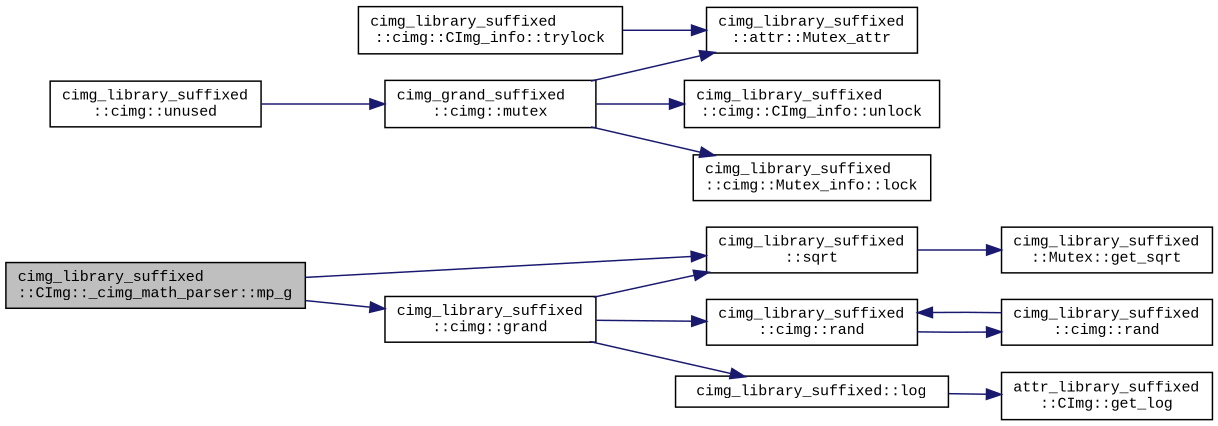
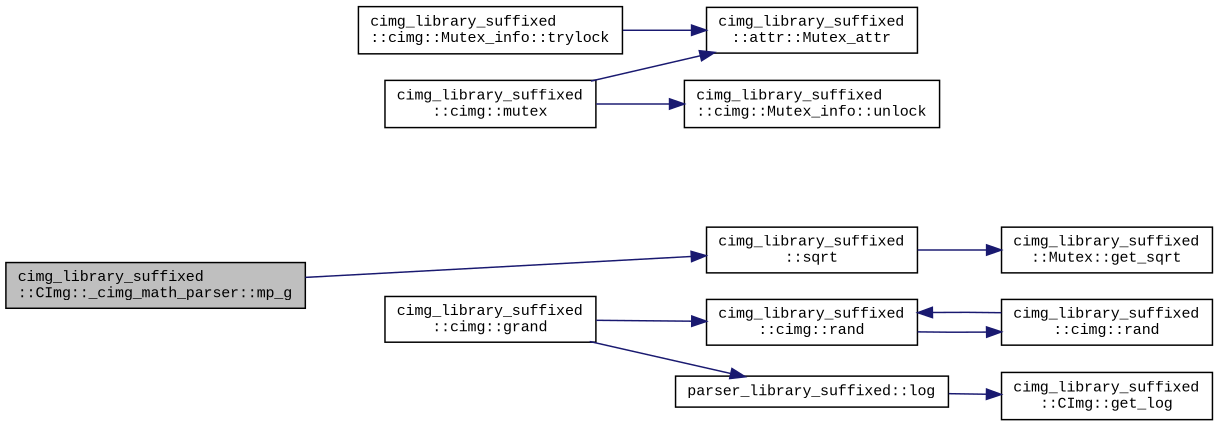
node "cimg_library_suffixed ::cimg::CImg_info::trylock": label "cimg_library_suffixed ::cimg::CImg_info::trylock" -> "cimg_library_suffixed ::cimg::Mutex_info::trylock"
node "cimg_library_suffixed ::cimg::unused": removed
node "cimg_grand_suffixed ::cimg::mutex": label "cimg_grand_suffixed ::cimg::mutex" -> "cimg_library_suffixed ::cimg::mutex"
node "cimg_library_suffixed ::cimg::CImg_info::unlock": label "cimg_library_suffixed ::cimg::CImg_info::unlock" -> "cimg_library_suffixed ::cimg::Mutex_info::unlock"
node "cimg_library_suffixed ::cimg::Mutex_info::lock": removed
edge "cimg_library_suffixed ::cimg::grand" -> "cimg_library_suffixed ::sqrt": removed
edge "cimg_library_suffixed ::CImg::_cimg_math_parser::mp_g" -> "cimg_library_suffixed ::cimg::grand": removed
node "cimg_library_suffixed::log": label "cimg_library_suffixed::log" -> "parser_library_suffixed::log"
node "attr_library_suffixed ::CImg::get_log": label "attr_library_suffixed ::CImg::get_log" -> "cimg_library_suffixed ::CImg::get_log"
